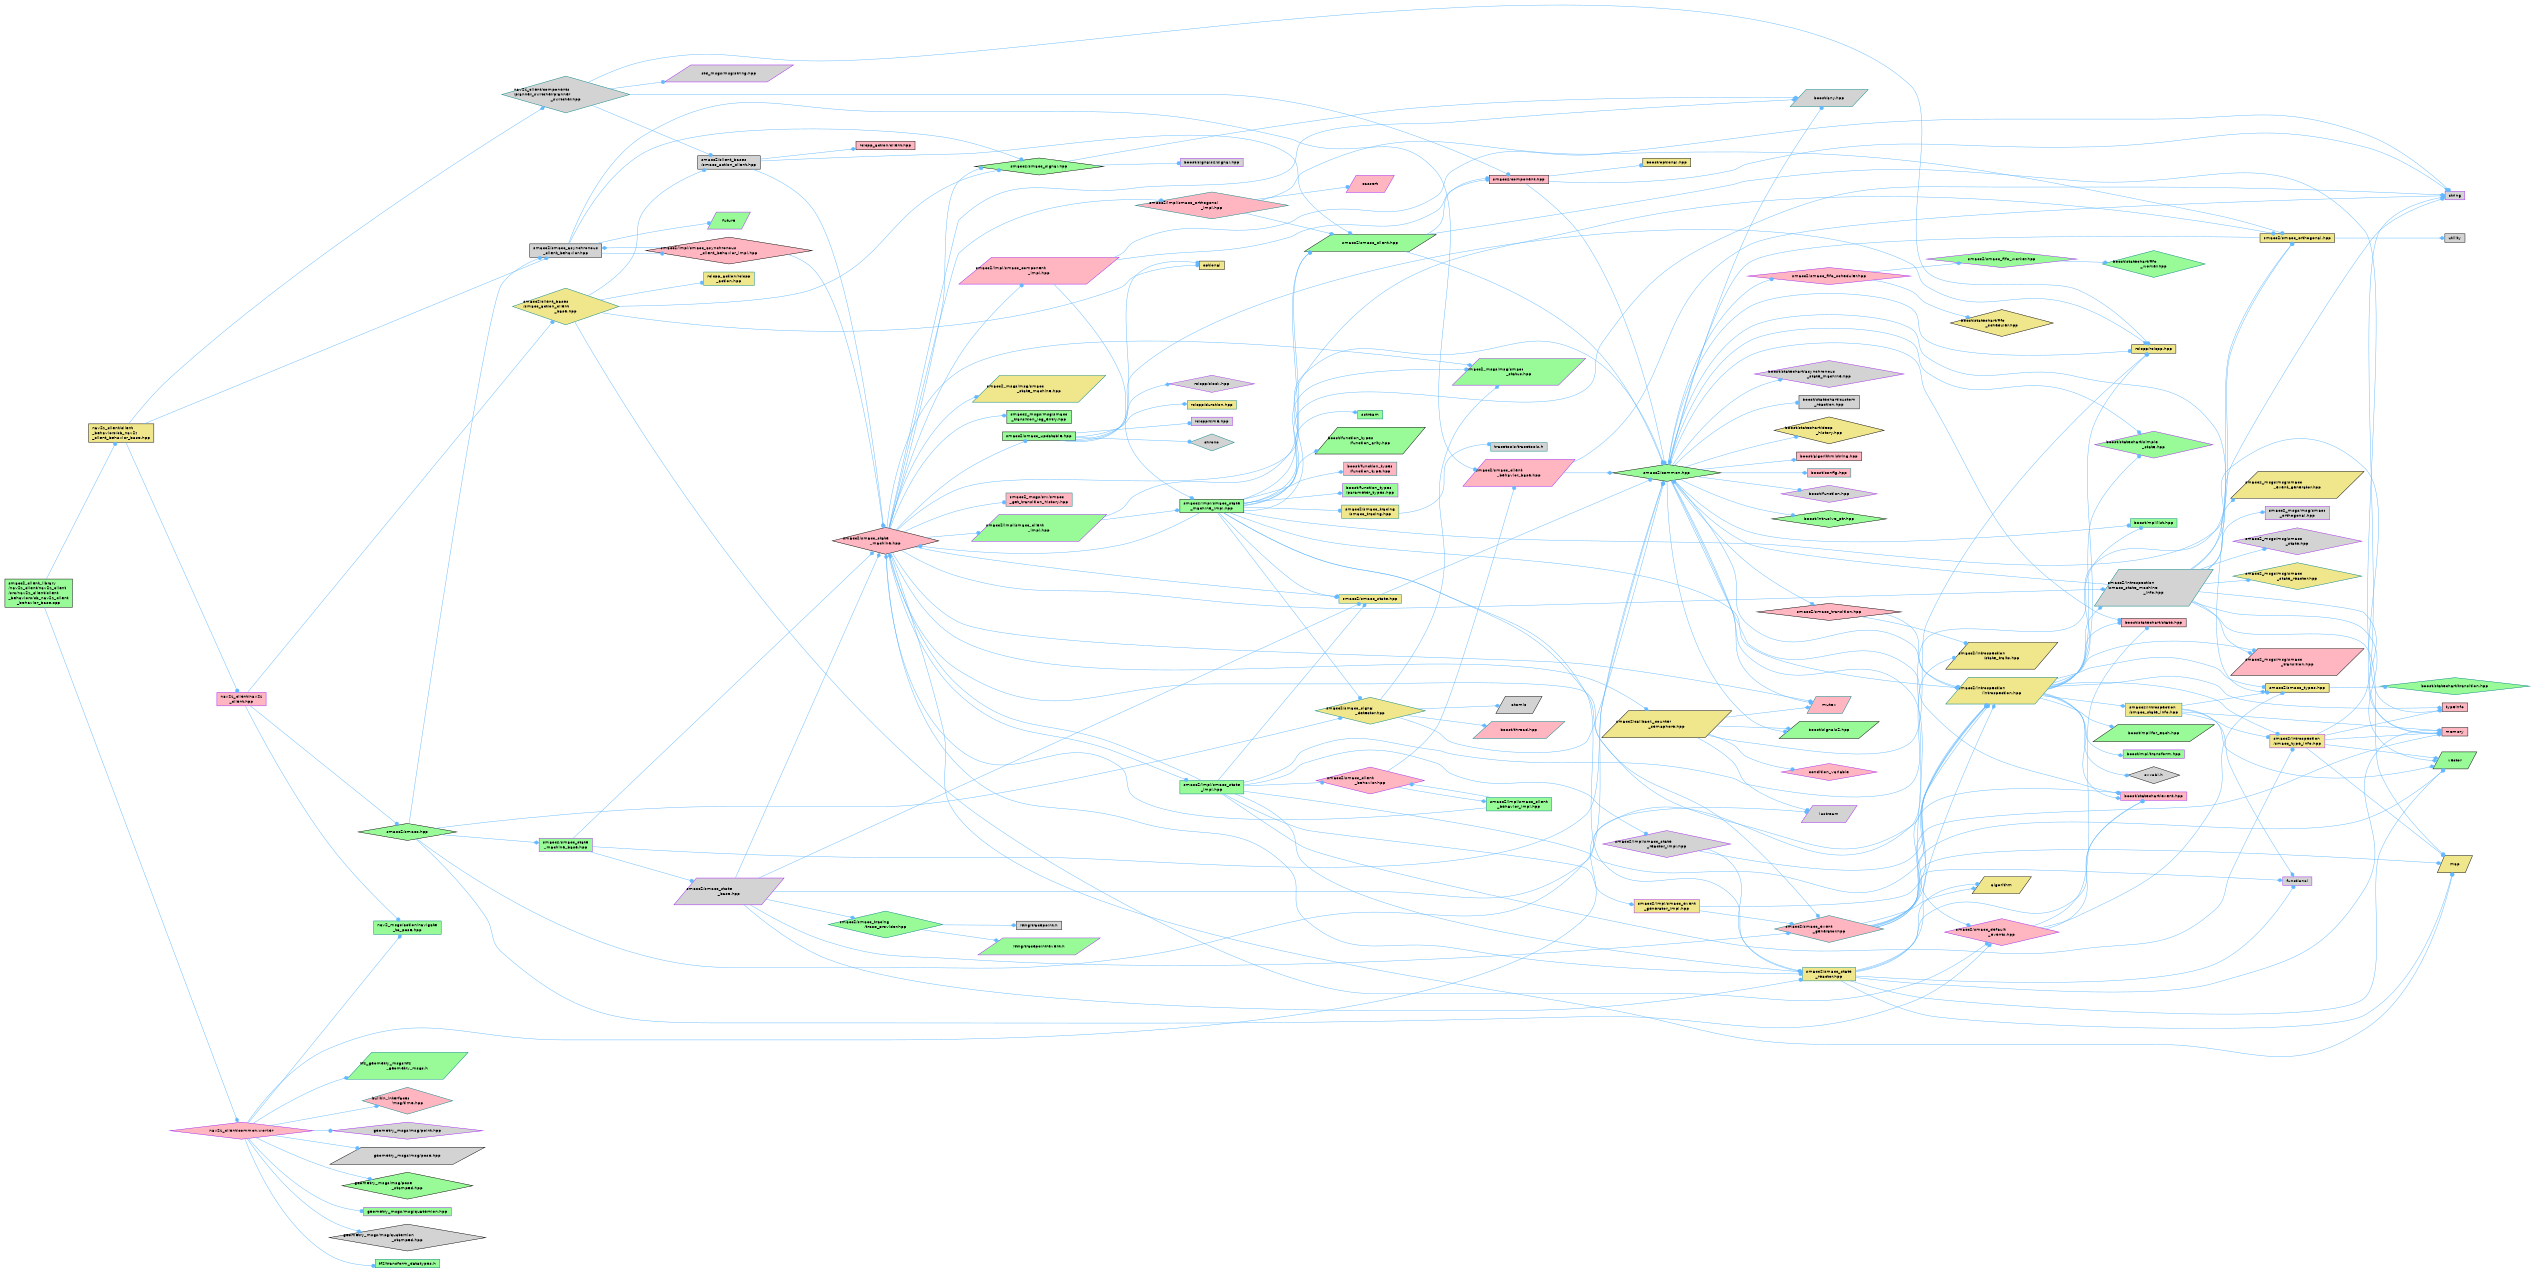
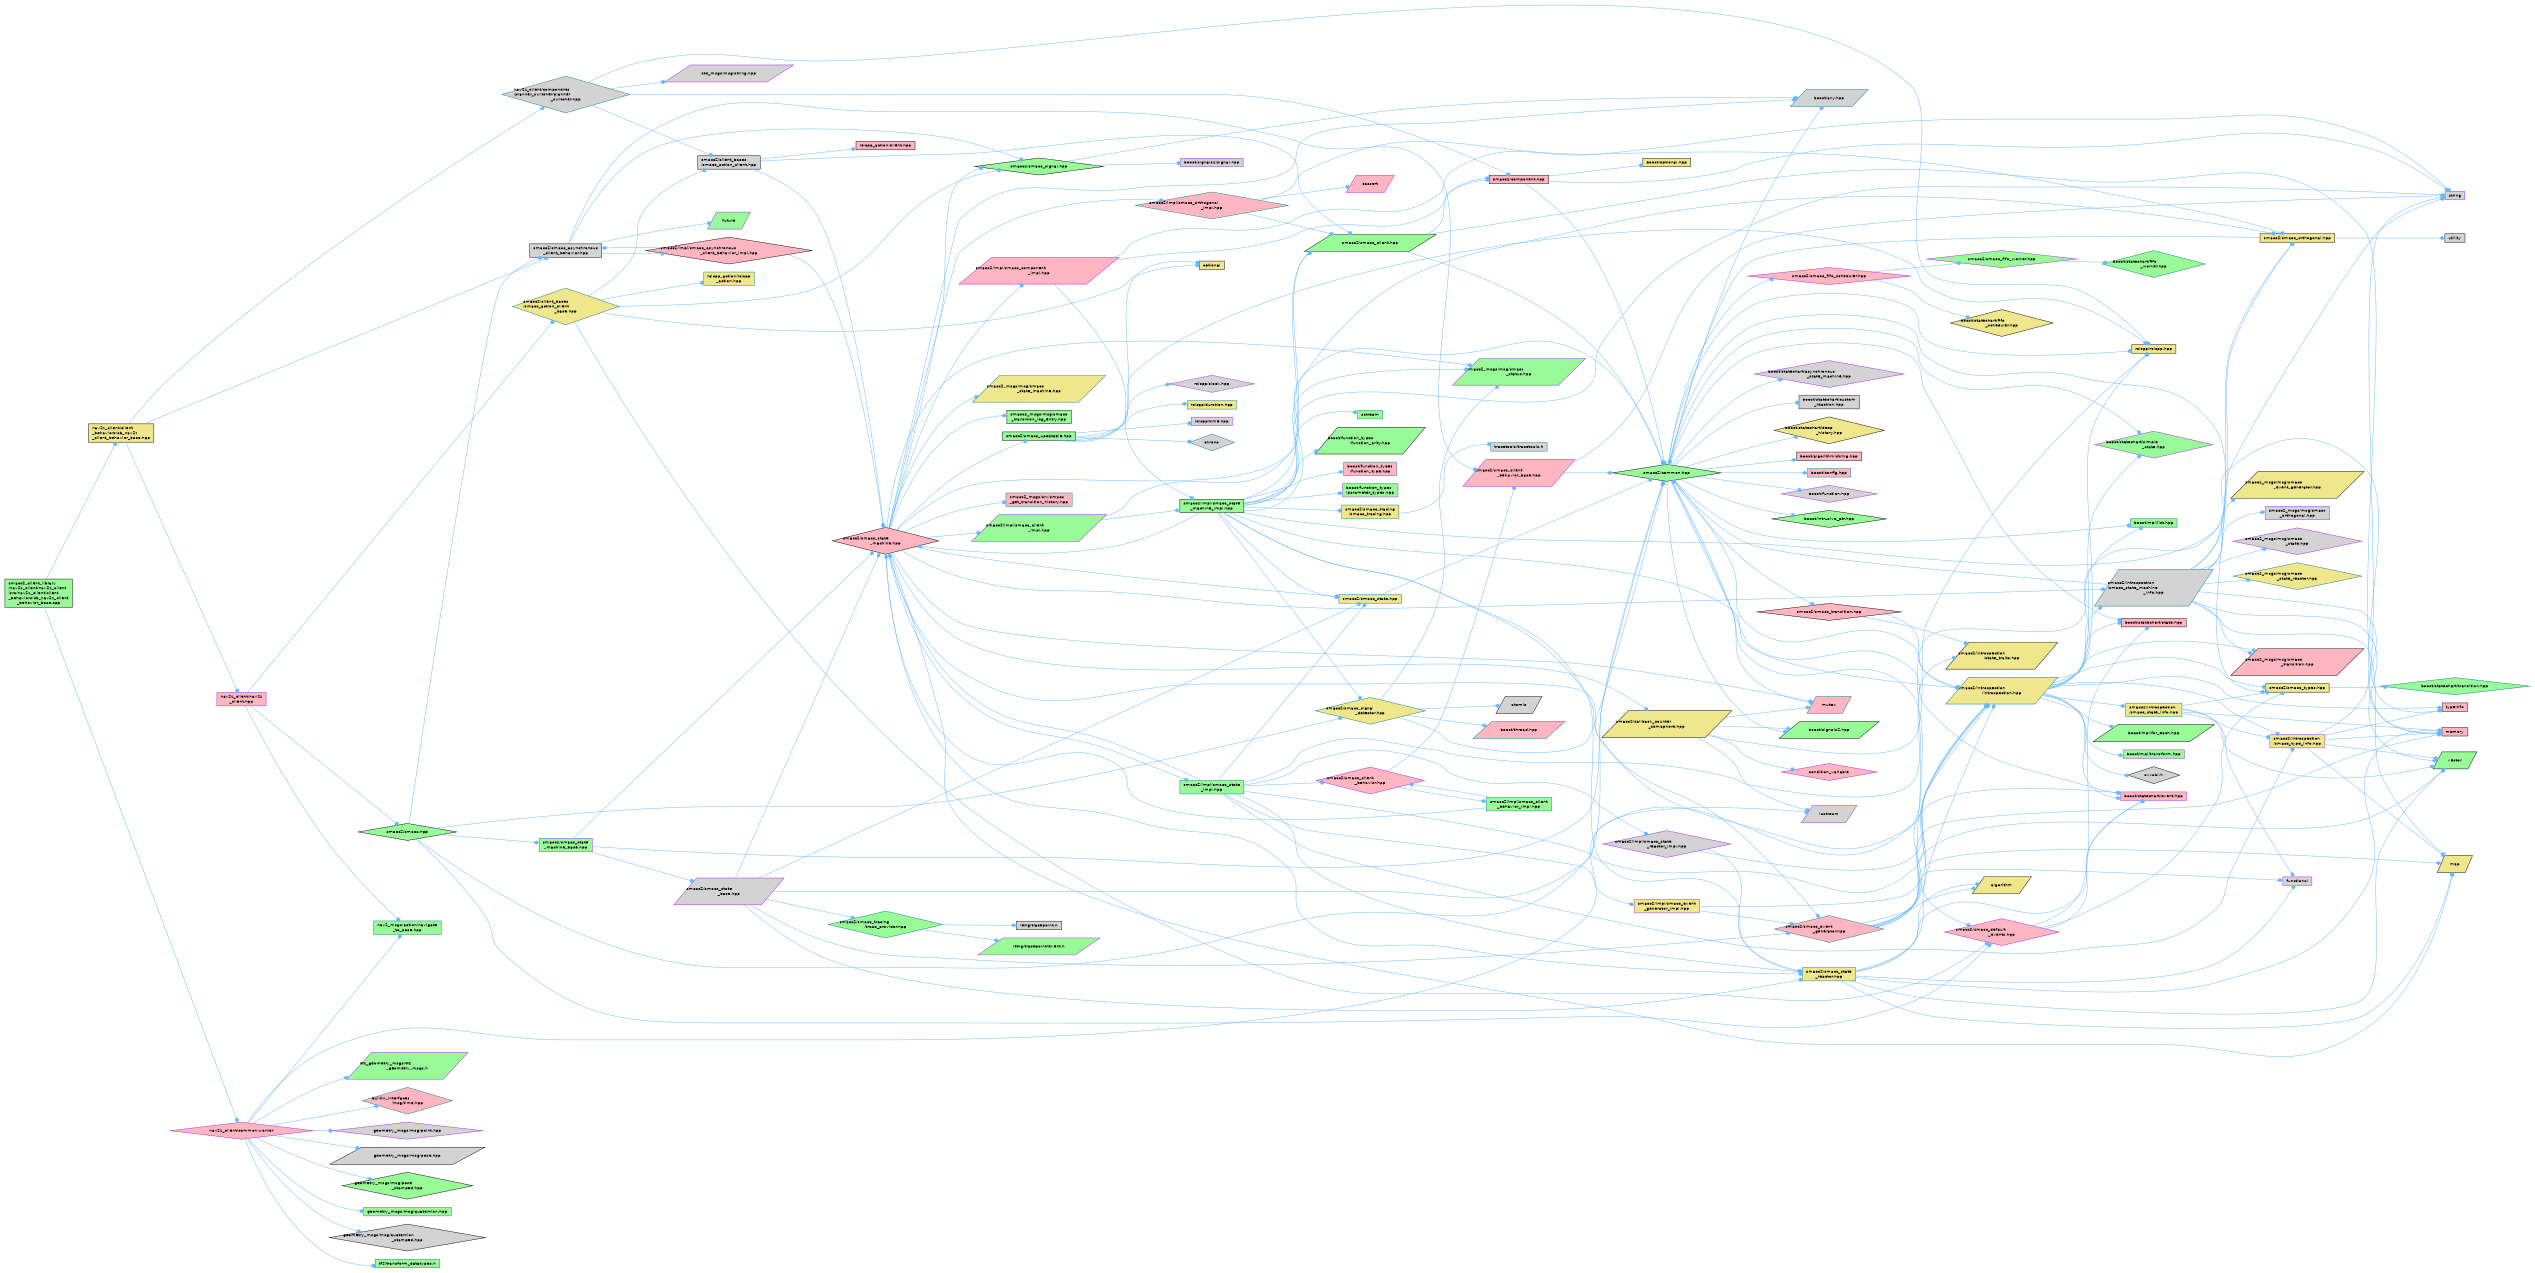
edge "smacc2/impl/smacc_client _impl.hpp" -> "smacc2/smacc_client.hpp": arrowhead dot -> diamond
node "tf2_geometry_msgs/tf2 _geometry_msgs.h": color teal -> purple
